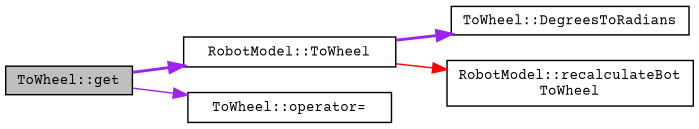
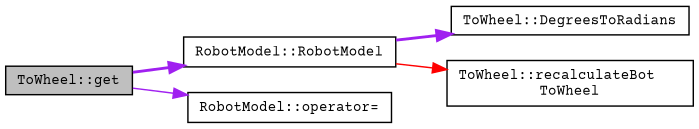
node "RobotModel::ToWheel": label "RobotModel::ToWheel" -> "RobotModel::RobotModel"
node "RobotModel::recalculateBot ToWheel": label "RobotModel::recalculateBot ToWheel" -> "ToWheel::recalculateBot ToWheel"
node "ToWheel::operator=": label "ToWheel::operator=" -> "RobotModel::operator="
